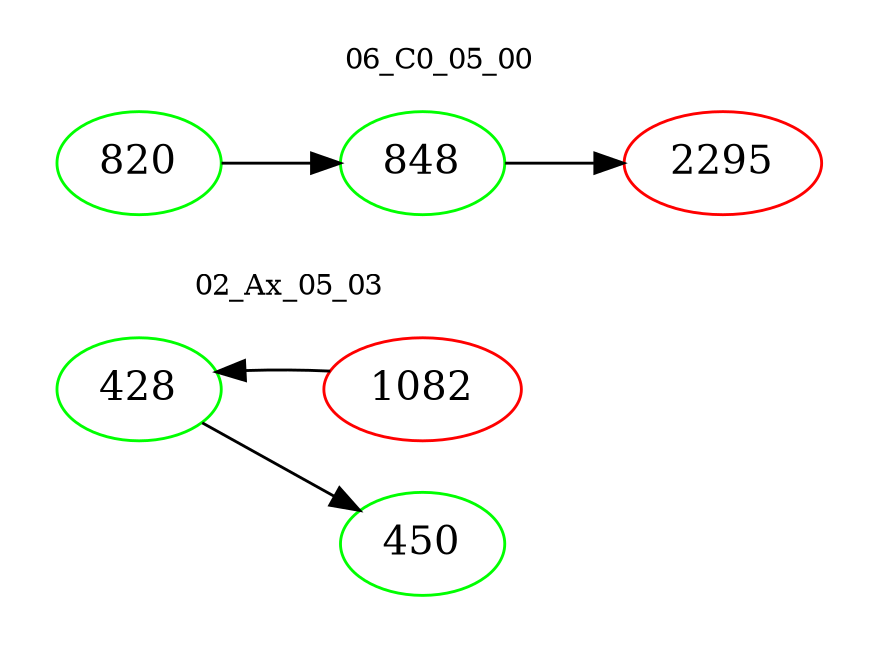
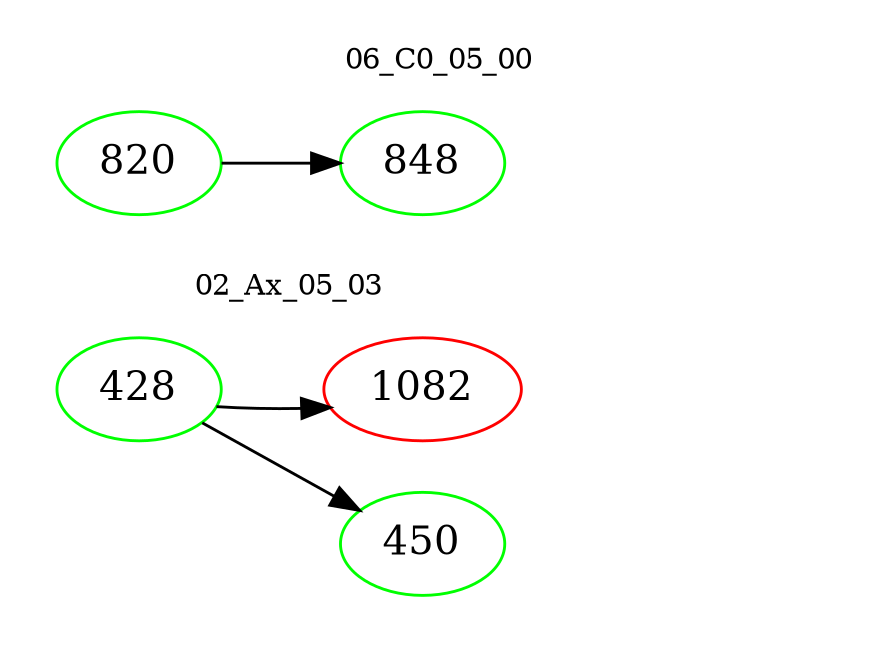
node "2295": removed
edge "1082" -> "428": reversed
